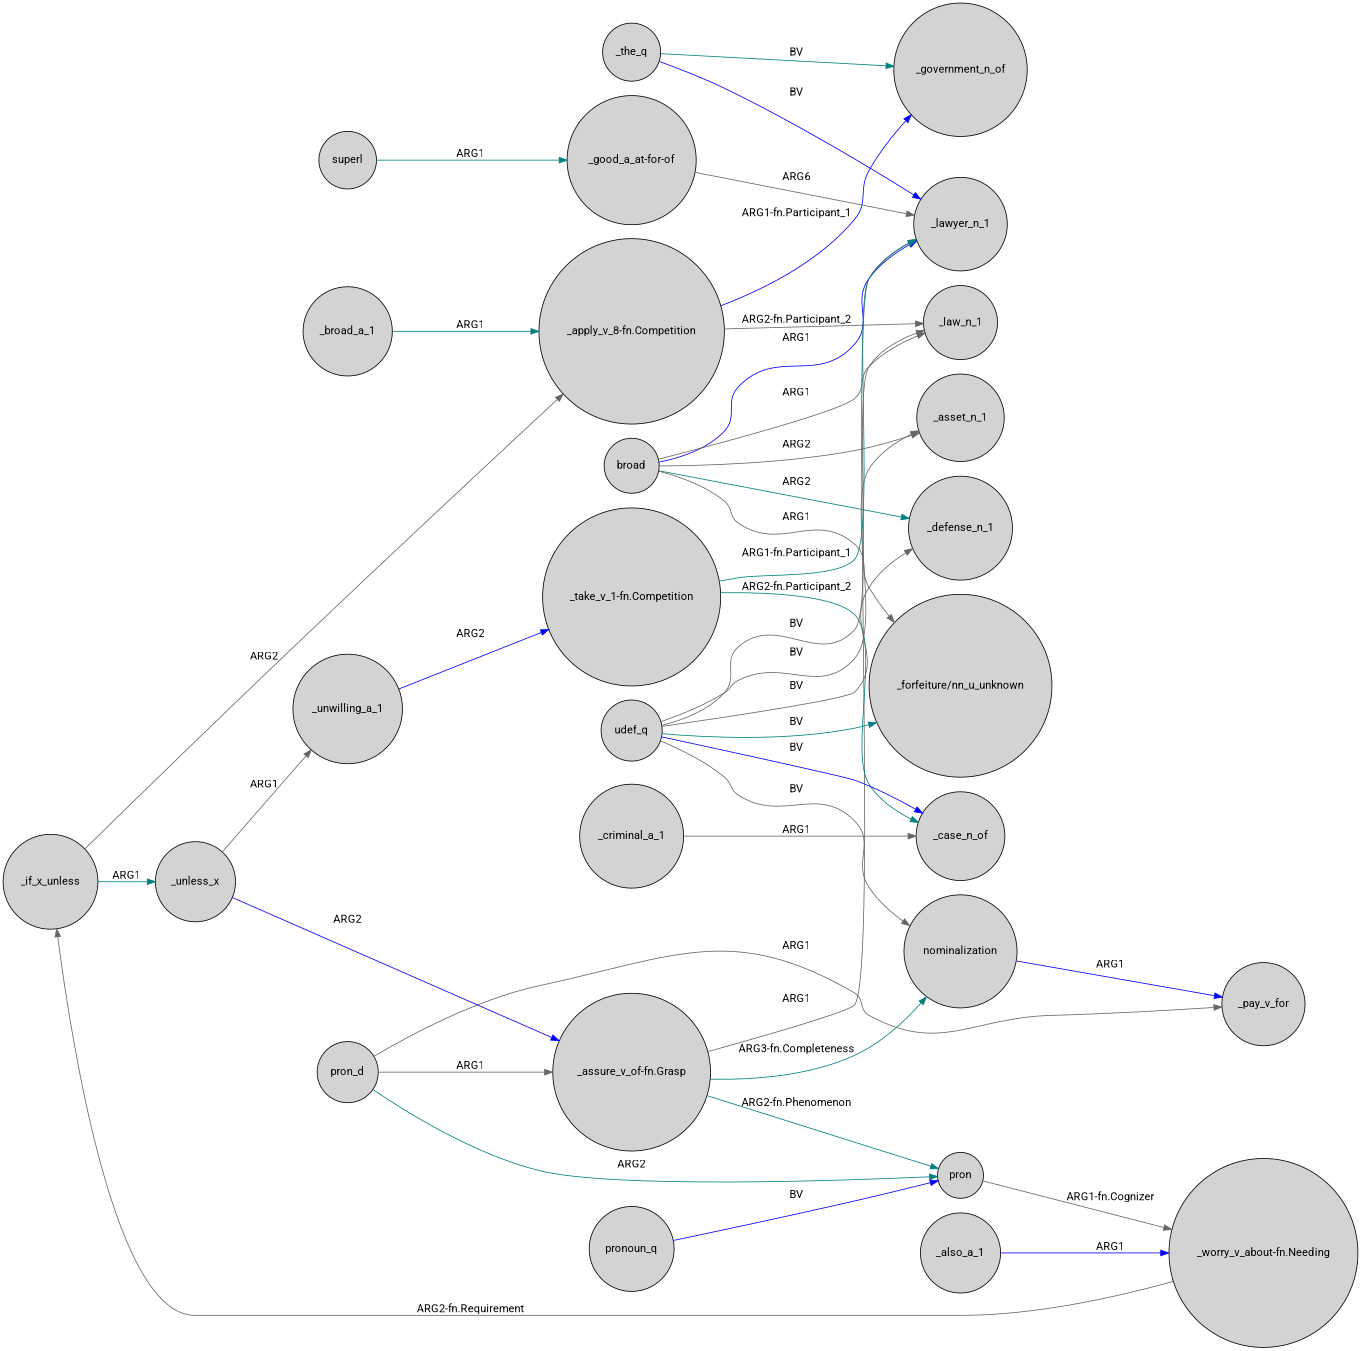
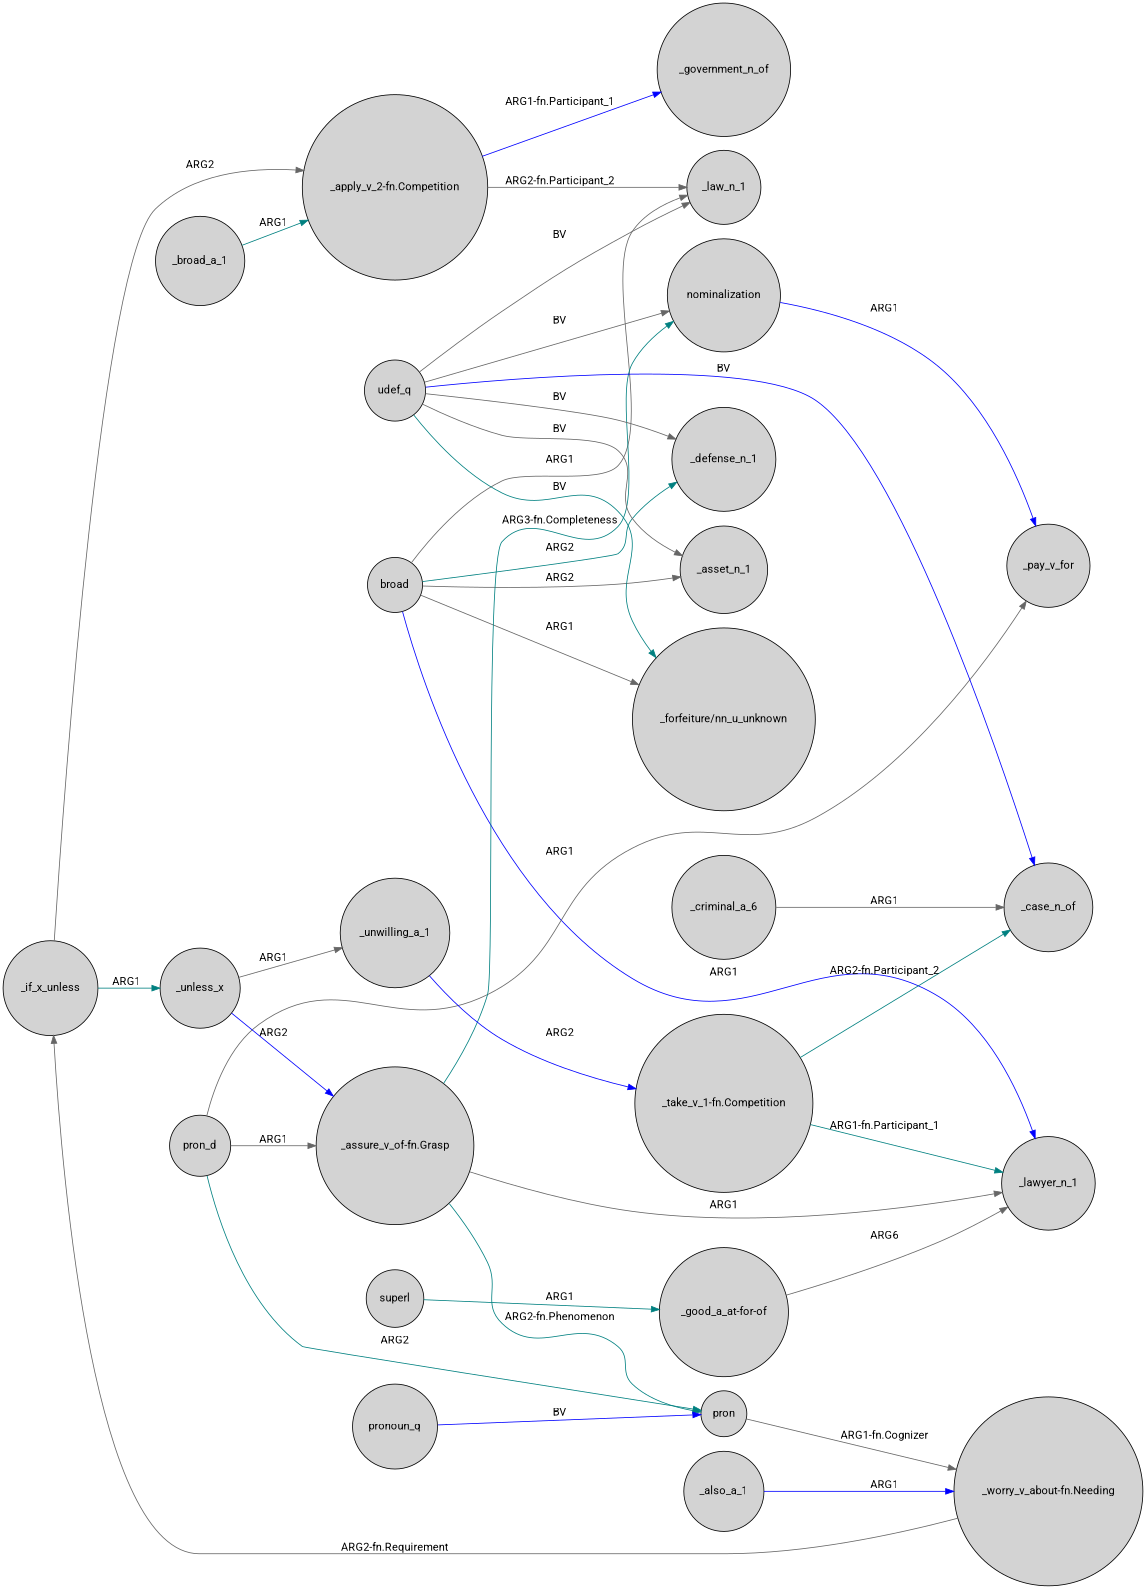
node "_the_q": removed
node "_apply_v_8-fn.Competition": label "_apply_v_8-fn.Competition" -> "_apply_v_2-fn.Competition"
node "_criminal_a_1": label "_criminal_a_1" -> "_criminal_a_6"
